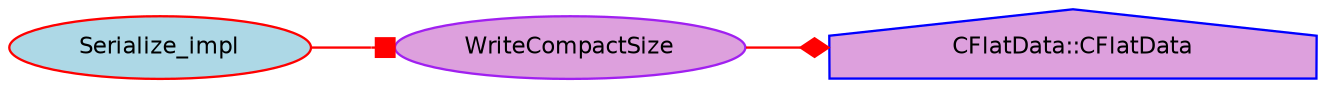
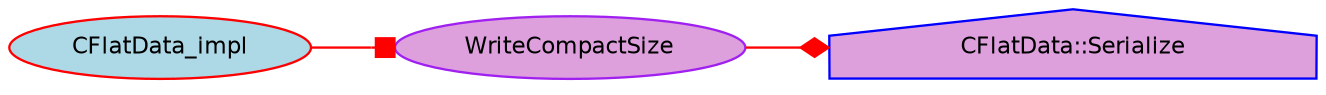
node "Serialize_impl": label "Serialize_impl" -> "CFlatData_impl"
node "CFlatData::CFlatData": label "CFlatData::CFlatData" -> "CFlatData::Serialize"
